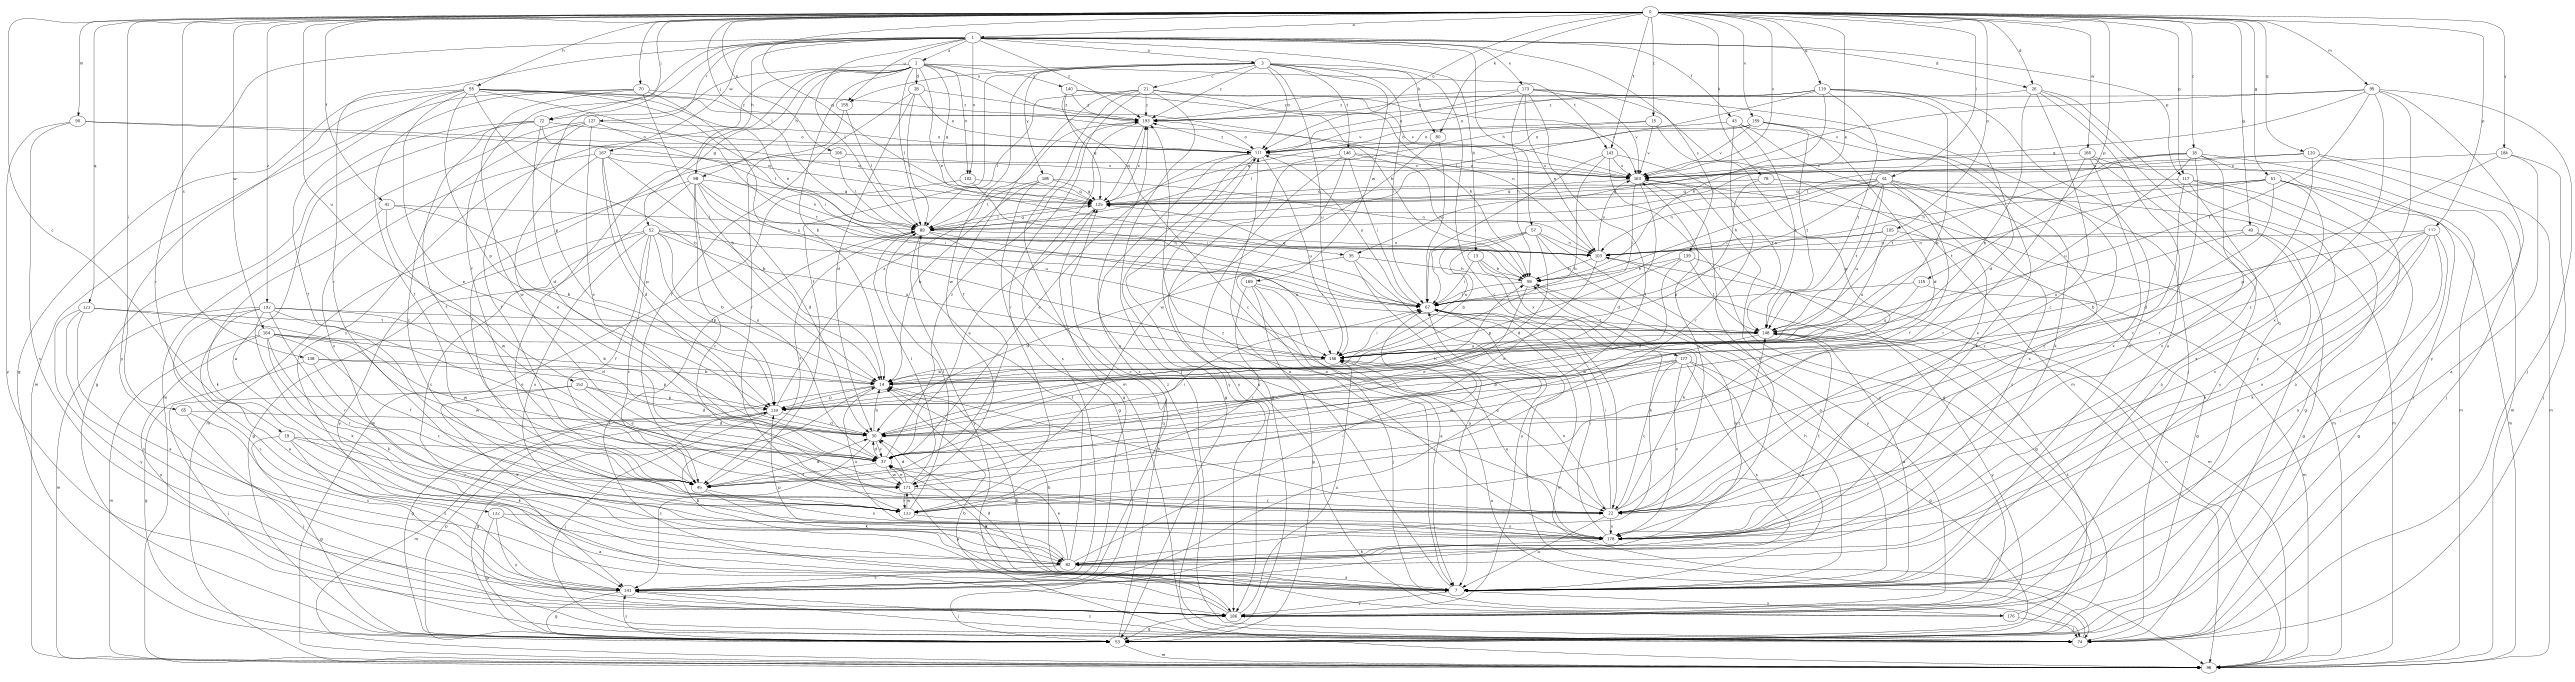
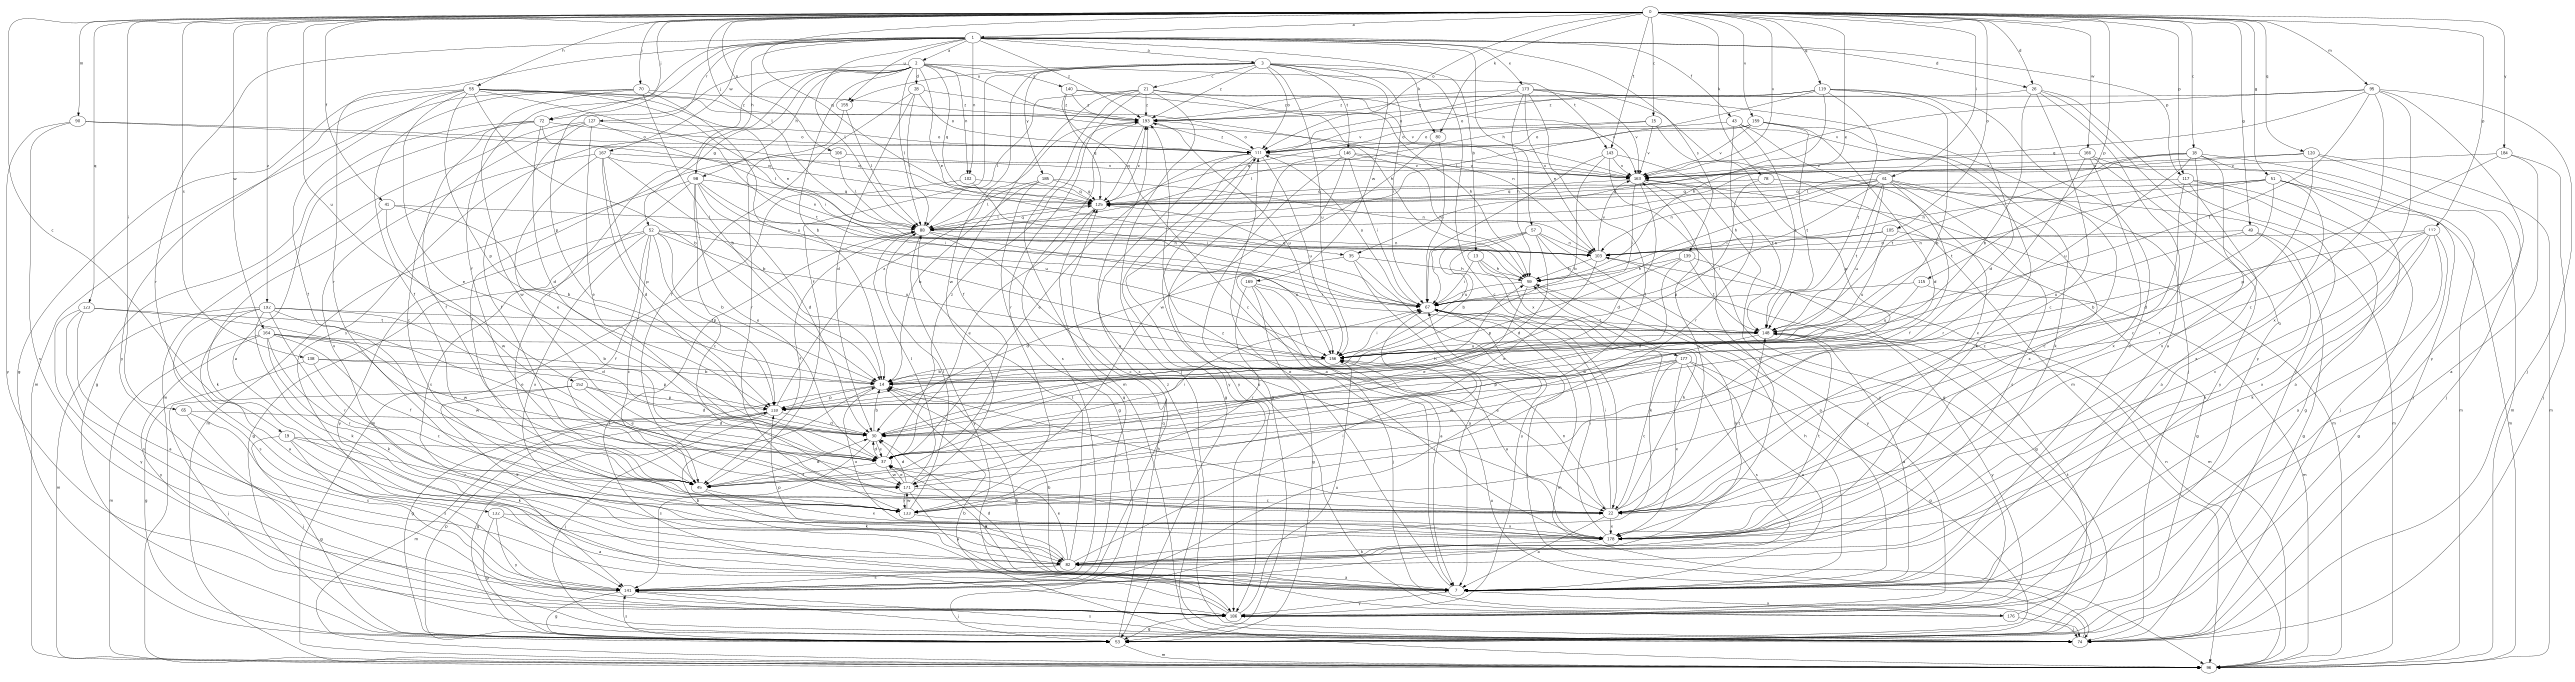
edge "193" -> "156": added, label "u"
